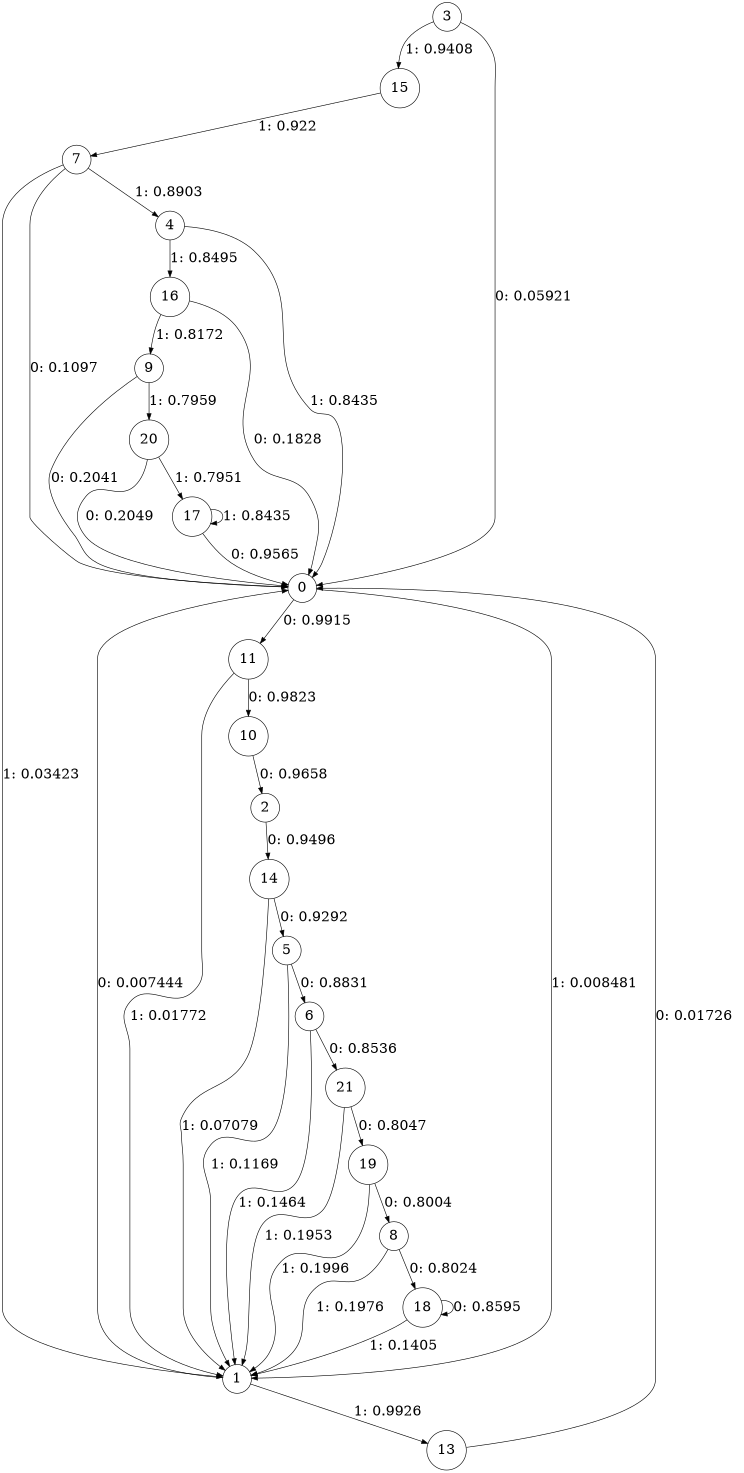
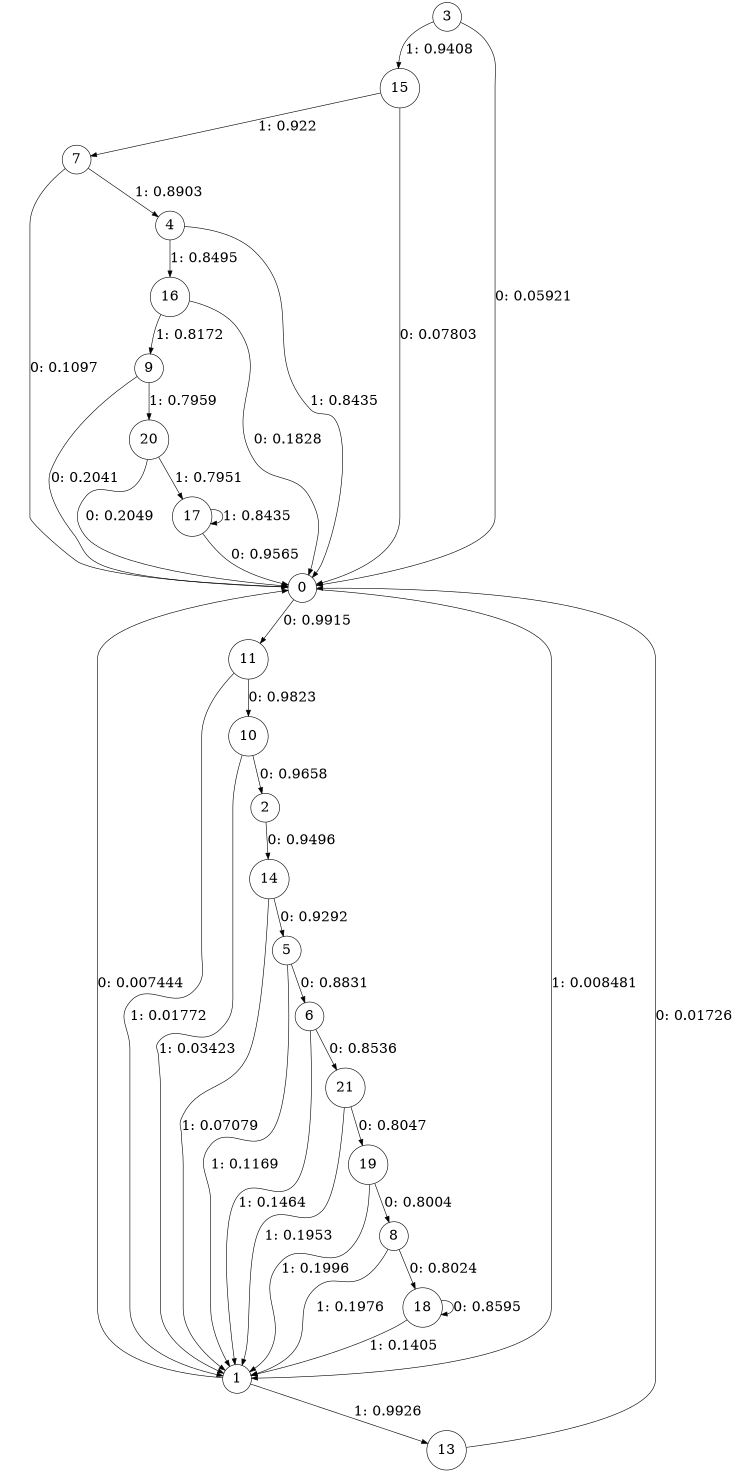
edge "15" -> "0": added, label "0: 0.07803"
edge "7" -> "1": now "10" -> "1"
